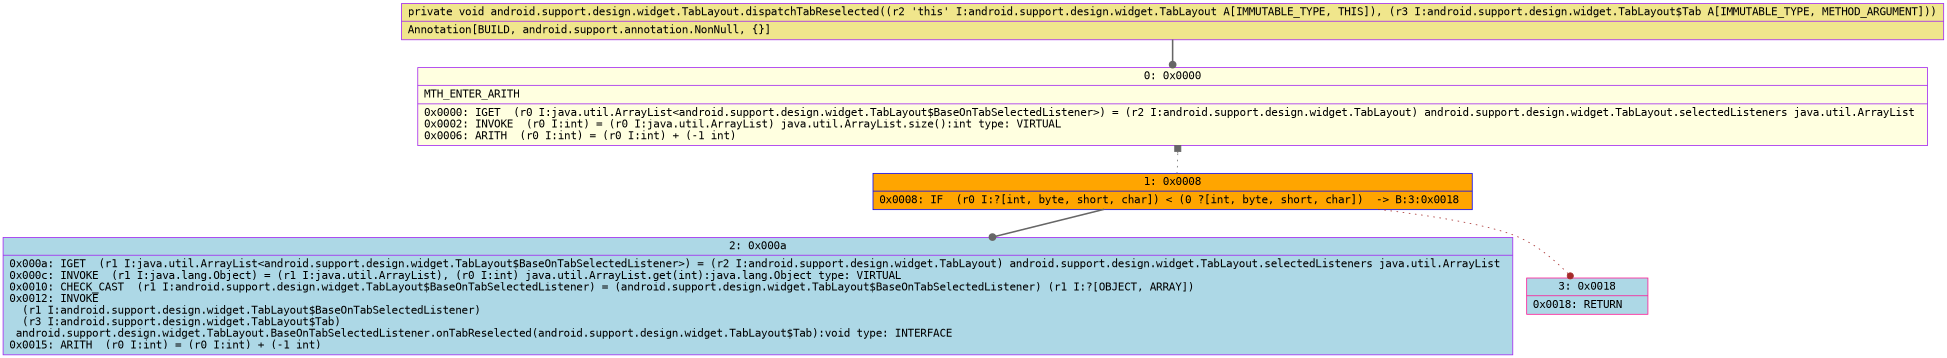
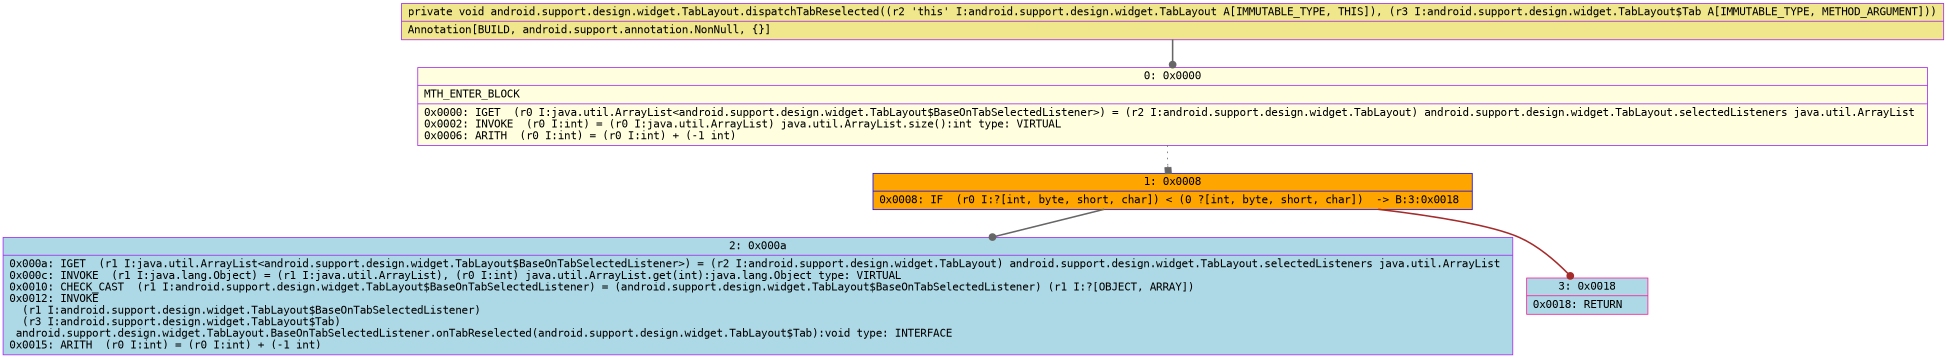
node "0: 0x0000": text "MTH_ENTER_ARITH" -> "MTH_ENTER_BLOCK"
edge "1: 0x0008" -> "0: 0x0000": reversed
edge "1: 0x0008" -> "3: 0x0018": style dotted -> bold
